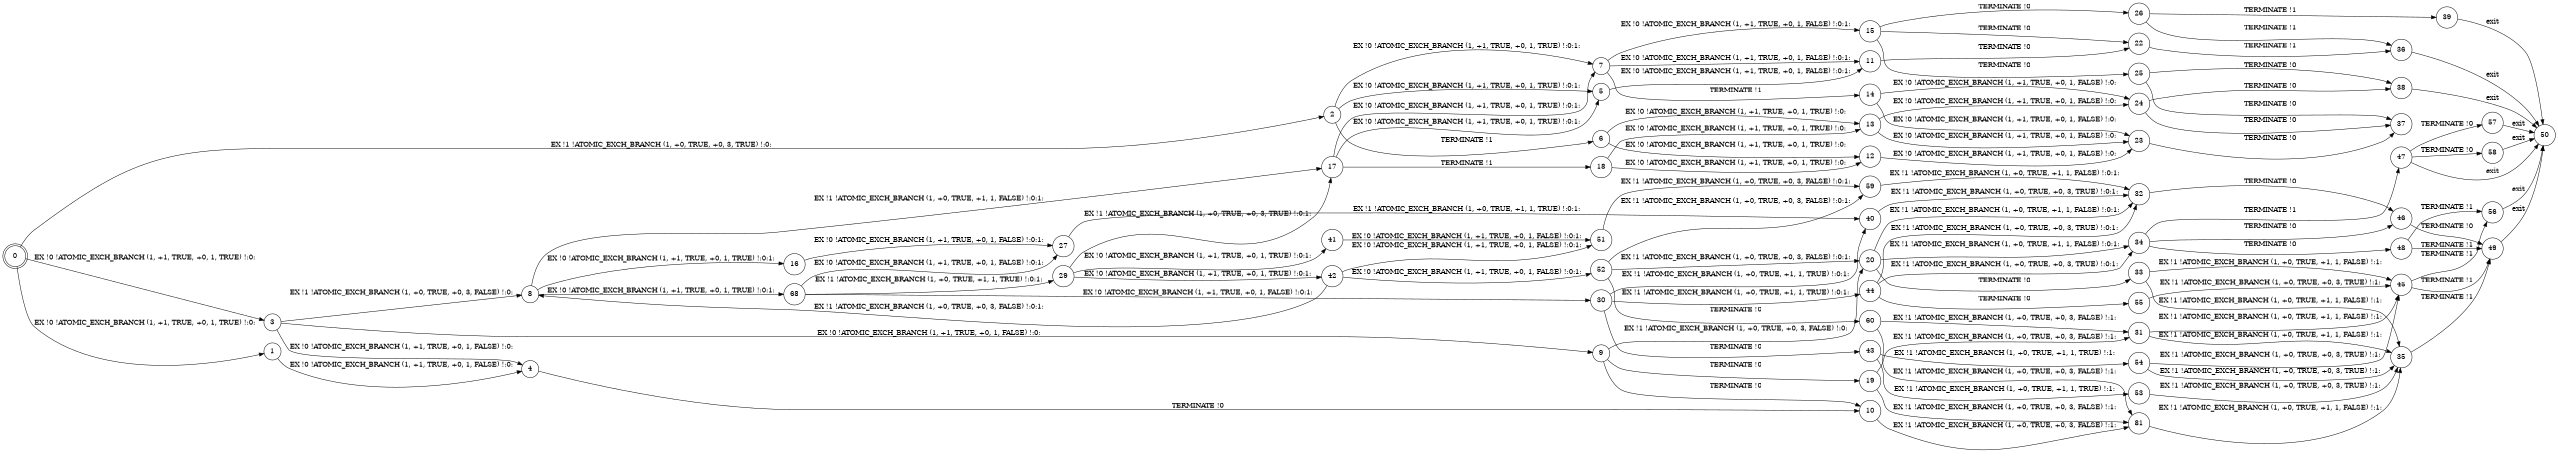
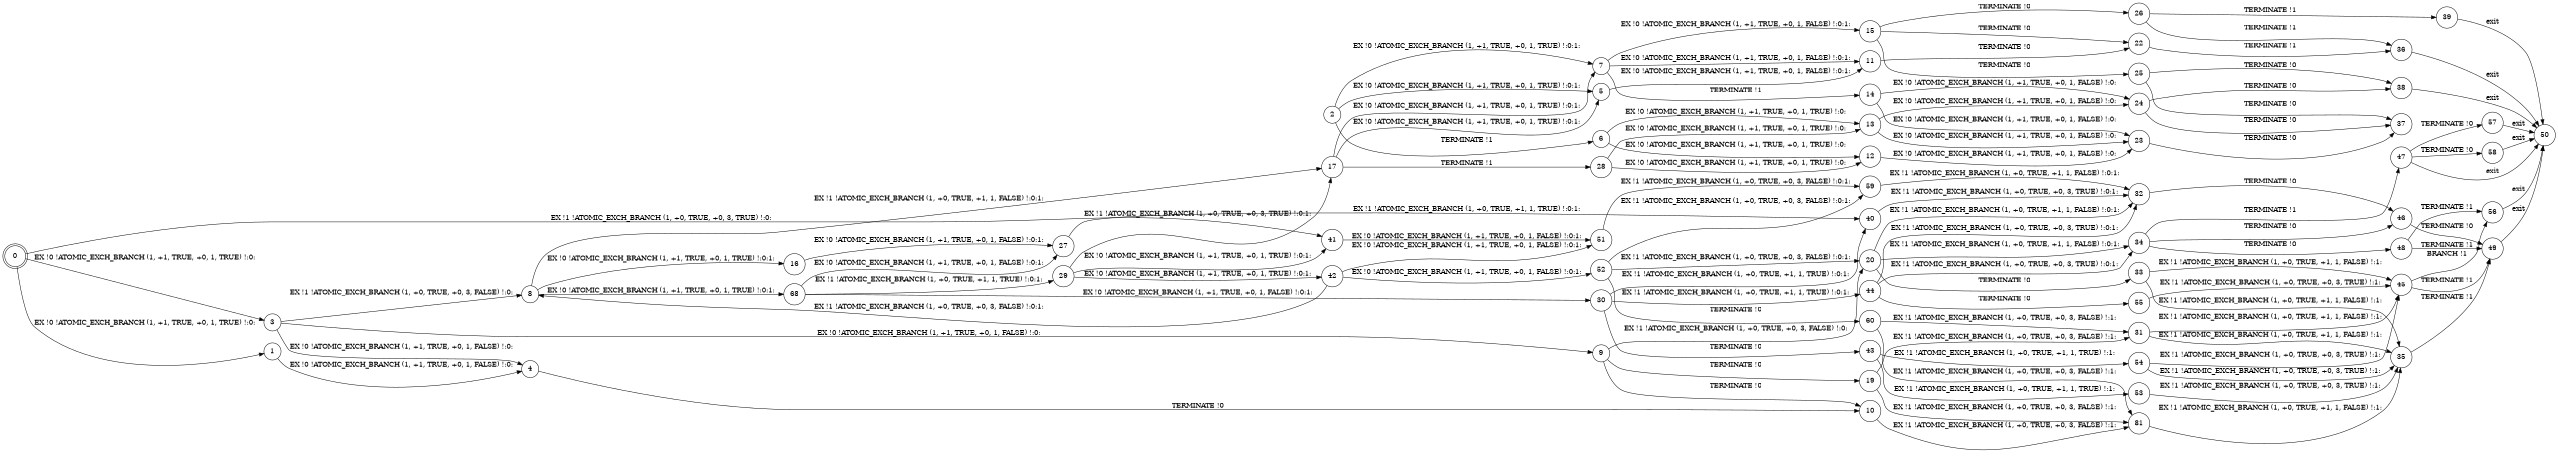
edge "0" -> "2": now "0" -> "41"
node "18": label "18" -> "28"
edge "45" -> "56": label "TERMINATE !1" -> "BRANCH !1"
